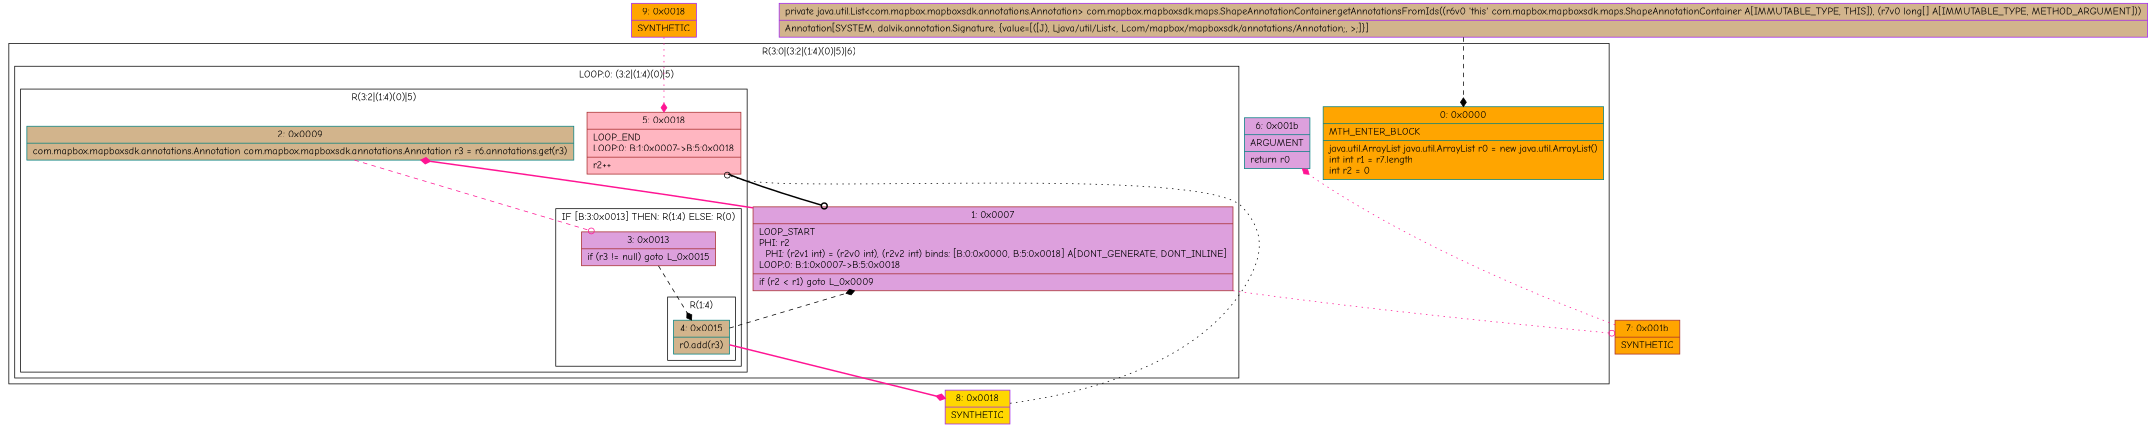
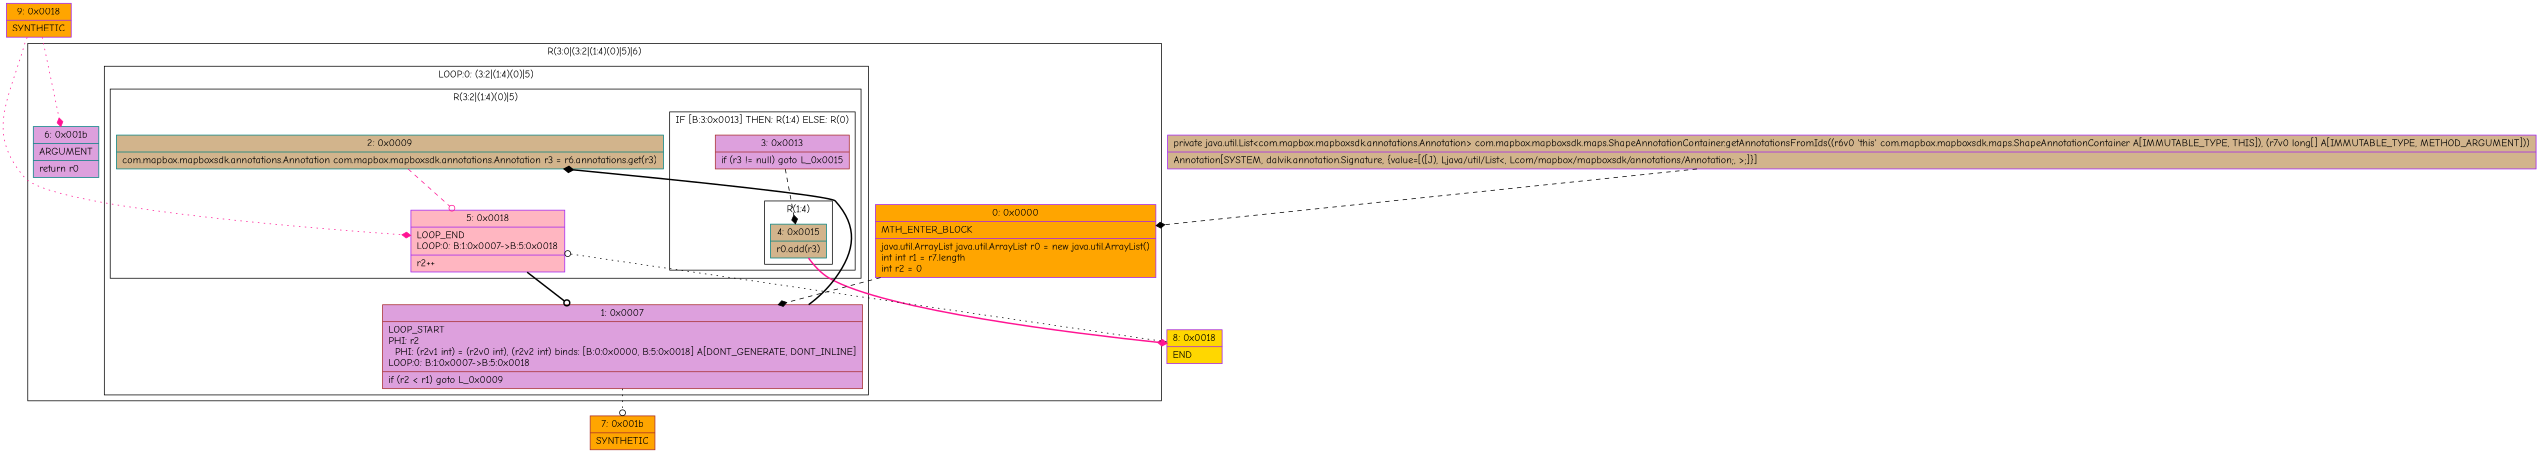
node "5: 0x0018": color brown -> purple
node "0: 0x0000": color teal -> purple
edge "1: 0x0007" -> "2: 0x0009": color deeppink -> black
edge "2: 0x0009" -> "3: 0x0013": now "2: 0x0009" -> "5: 0x0018"
edge "7: 0x001b" -> "6: 0x001b": now "9: 0x0018" -> "6: 0x001b"
edge "4: 0x0015" -> "1: 0x0007": now "0: 0x0000" -> "1: 0x0007"
edge "1: 0x0007" -> "7: 0x001b": color deeppink -> black
node "8: 0x0018": text "SYNTHETIC" -> "END"
